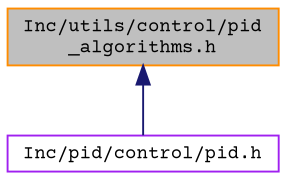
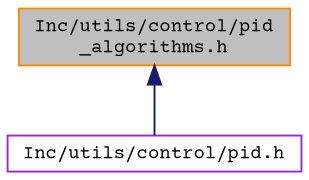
node "Inc/pid/control/pid.h": label "Inc/pid/control/pid.h" -> "Inc/utils/control/pid.h"
